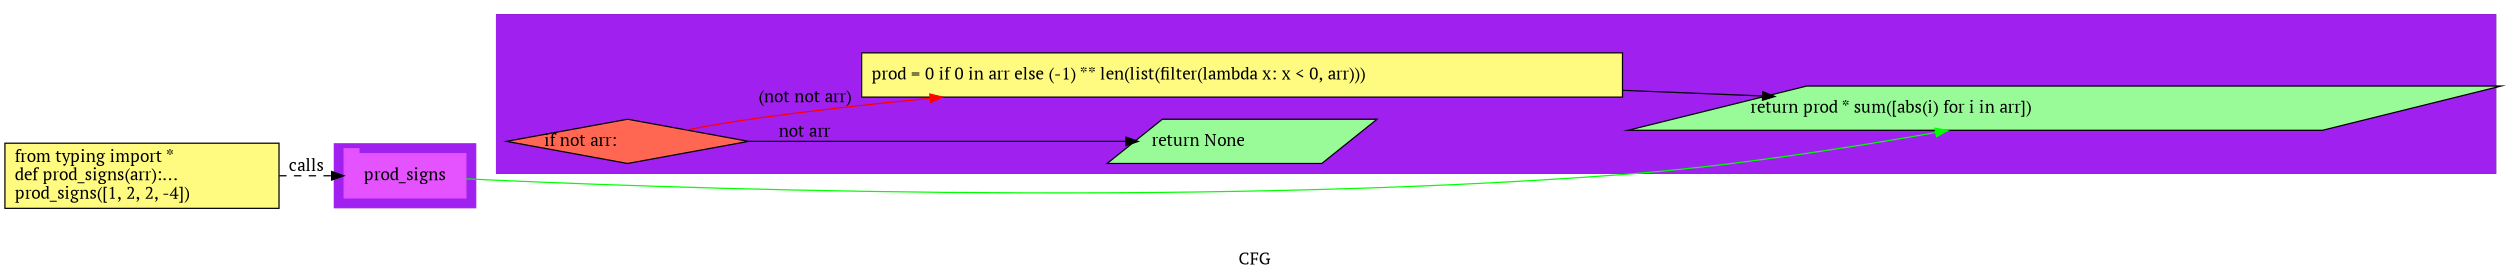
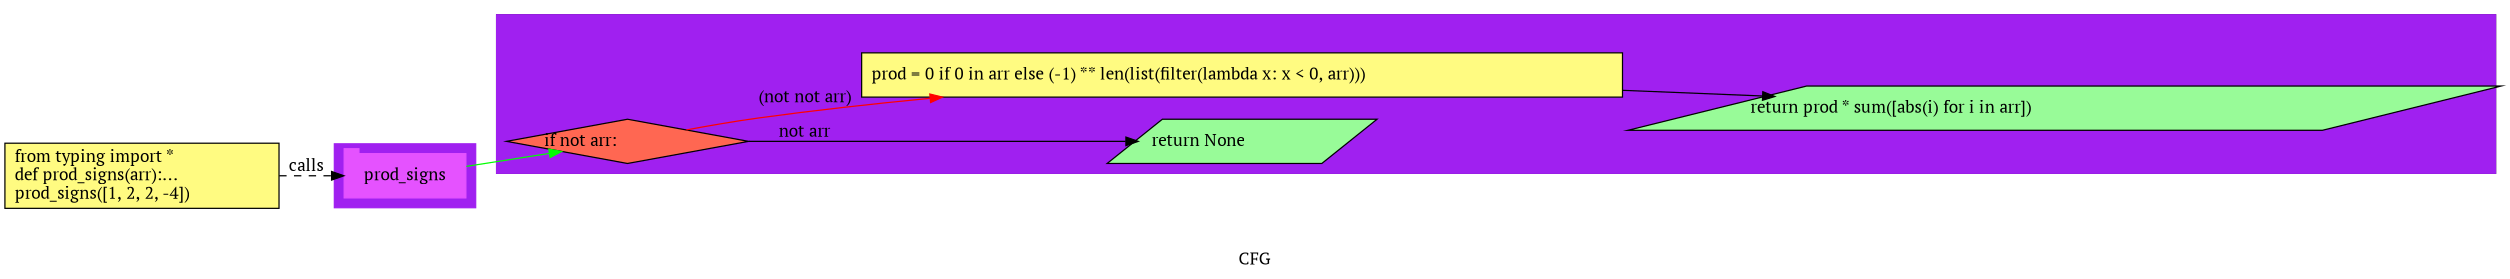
edge "prod_signs" -> "return prod * sum([abs(i) for i in arr])": now "prod_signs" -> "if not arr:"
